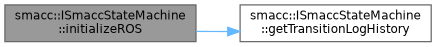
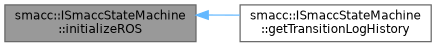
edge "smacc::ISmaccStateMachine ::initializeROS" -> "smacc::ISmaccStateMachine ::getTransitionLogHistory": reversed
